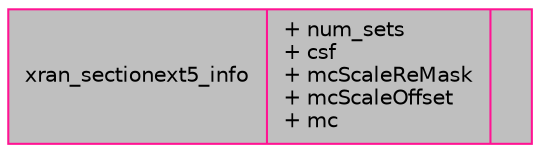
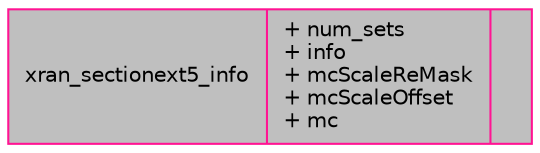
node "xran_sectionext5_info": text "+ csf" -> "+ info"
